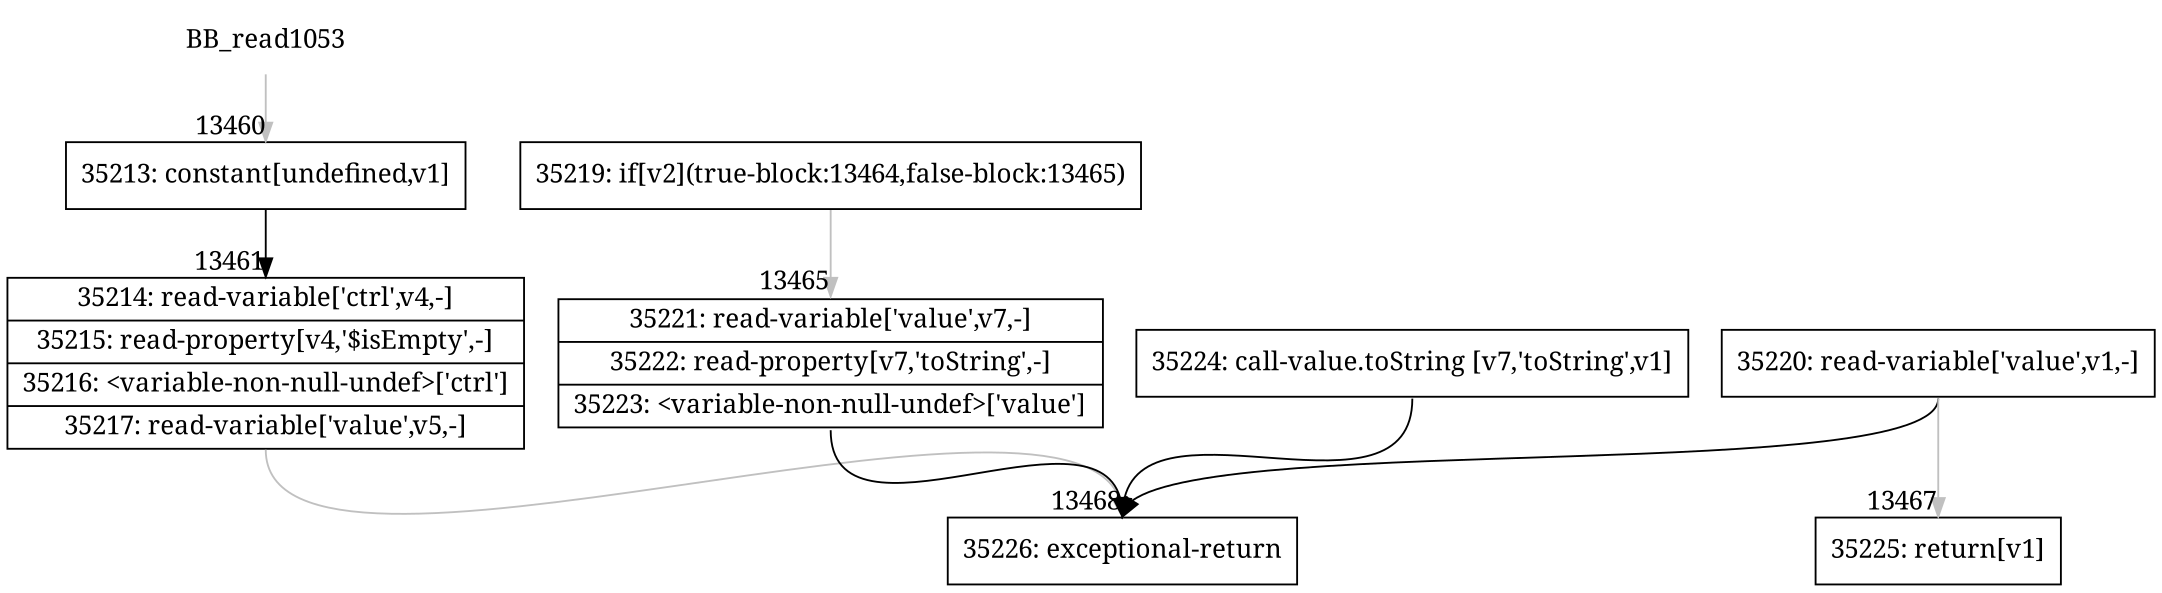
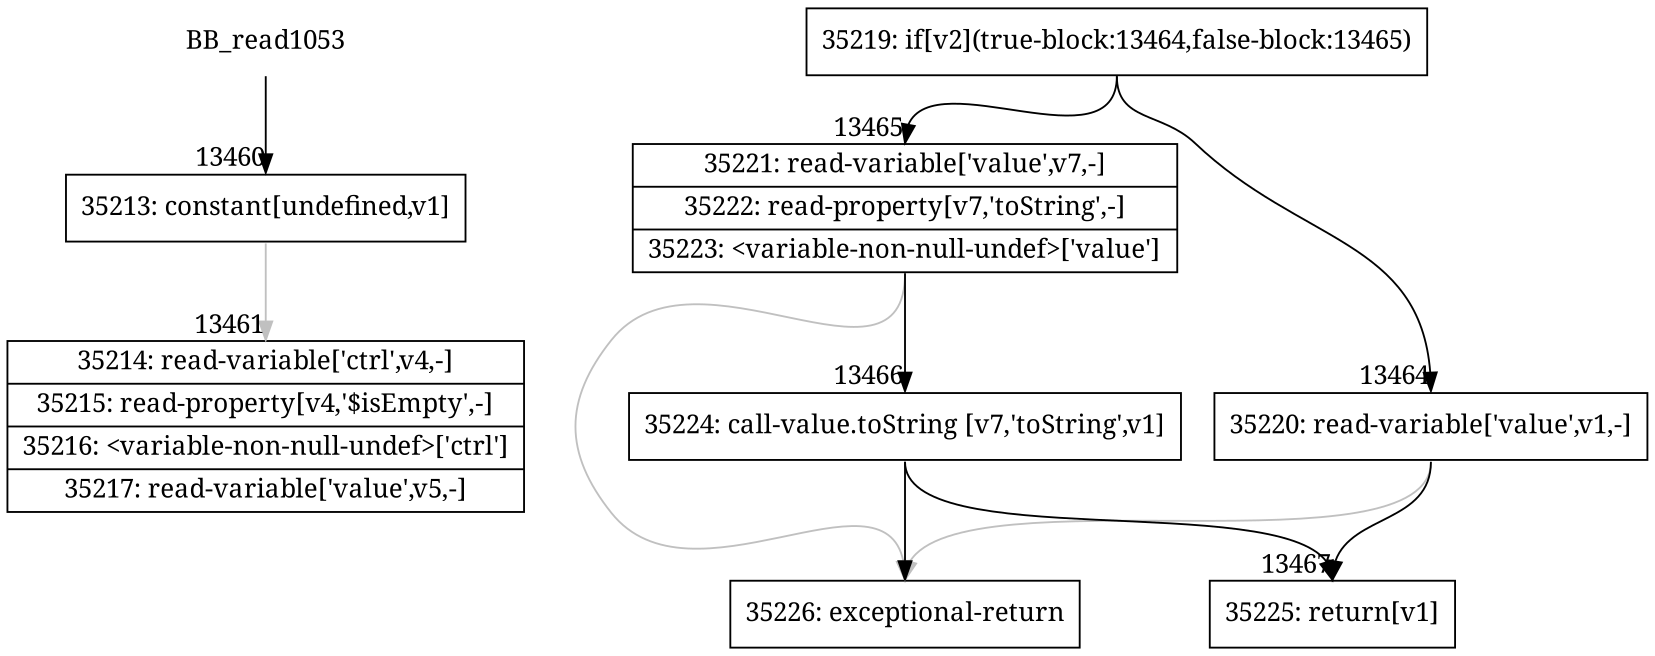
edge "BB_read1053" -> "35213: constant[undefined,v1]": color gray -> black
edge "35219: if[v2](true-block:13464,false-block:13465)" -> "35220: read-variable['value',v1,-]": added
edge "35213: constant[undefined,v1]" -> "35214: read-variable['ctrl',v4,-]": color black -> gray
edge "35219: if[v2](true-block:13464,false-block:13465)" -> "35221: read-variable['value',v7,-]": color gray -> black
edge "35221: read-variable['value',v7,-]" -> "35224: call-value.toString [v7,'toString',v1]": added
edge "35220: read-variable['value',v1,-]" -> "35225: return[v1]": color gray -> black
edge "35220: read-variable['value',v1,-]" -> "35226: exceptional-return": color black -> gray
edge "35221: read-variable['value',v7,-]" -> "35226: exceptional-return": color black -> gray
edge "35214: read-variable['ctrl',v4,-]" -> "35226: exceptional-return": removed
edge "35224: call-value.toString [v7,'toString',v1]" -> "35225: return[v1]": added
